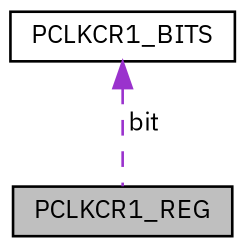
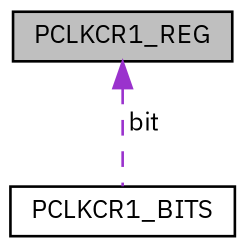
edge "PCLKCR1_REG" -> "PCLKCR1_BITS": reversed
